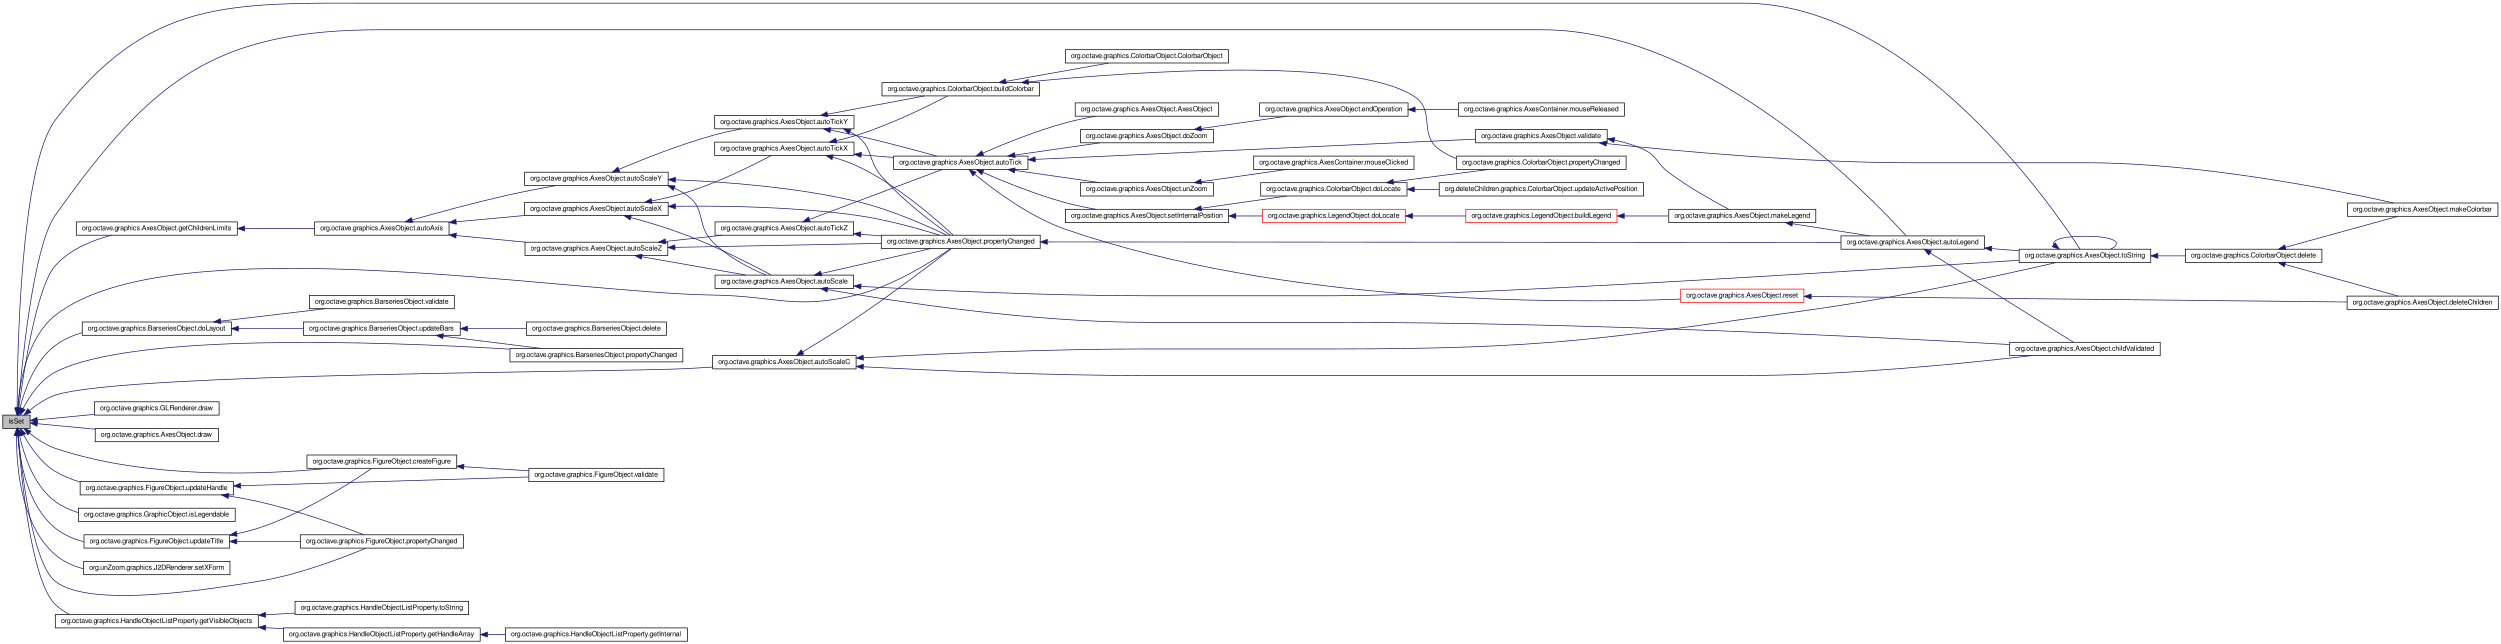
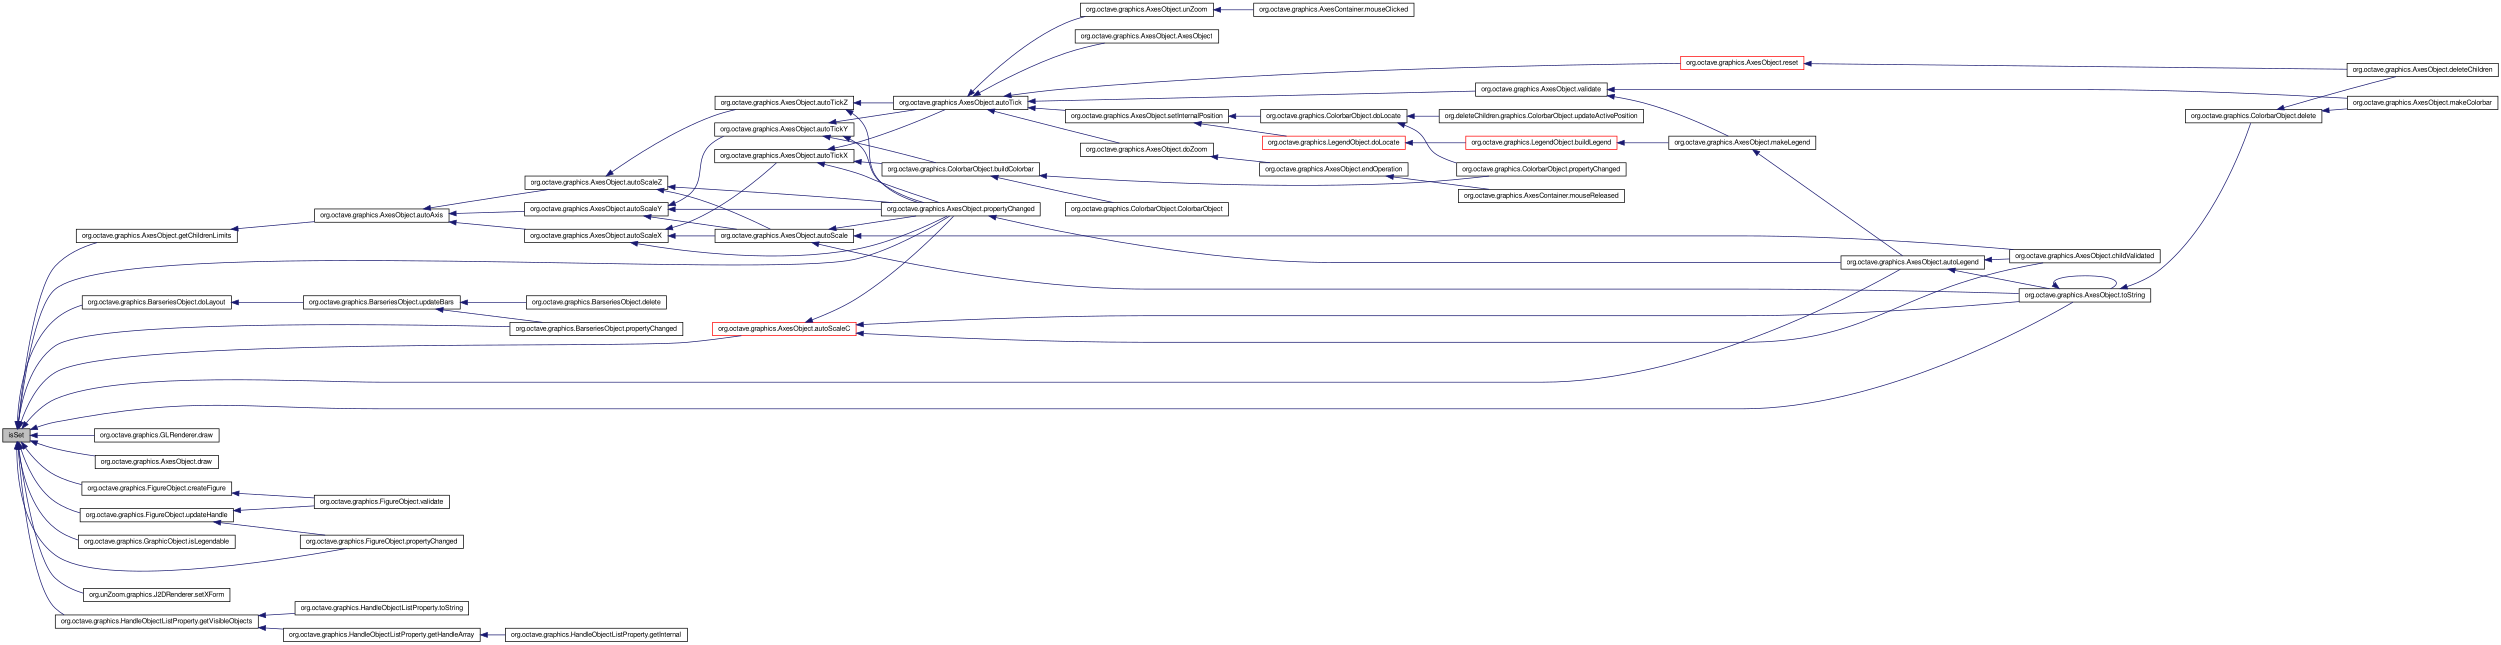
node "org.octave.graphics.BarseriesObject.validate": removed
node "org.octave.graphics.AxesObject.autoScaleC": color black -> red
node "org.octave.graphics.FigureObject.updateTitle": removed
